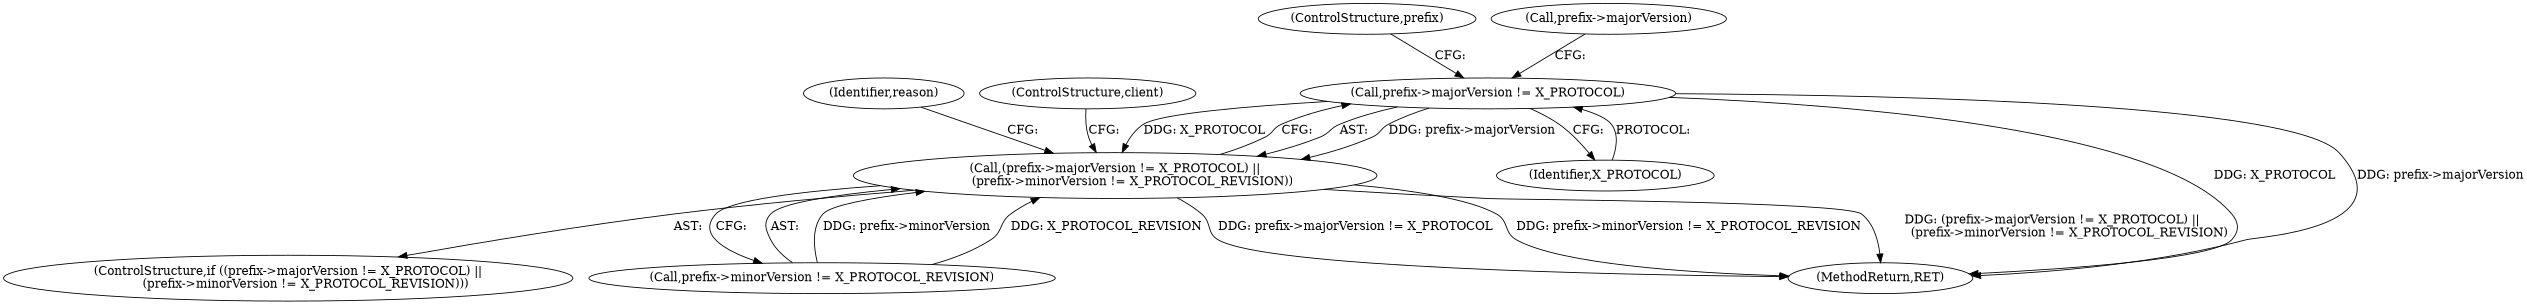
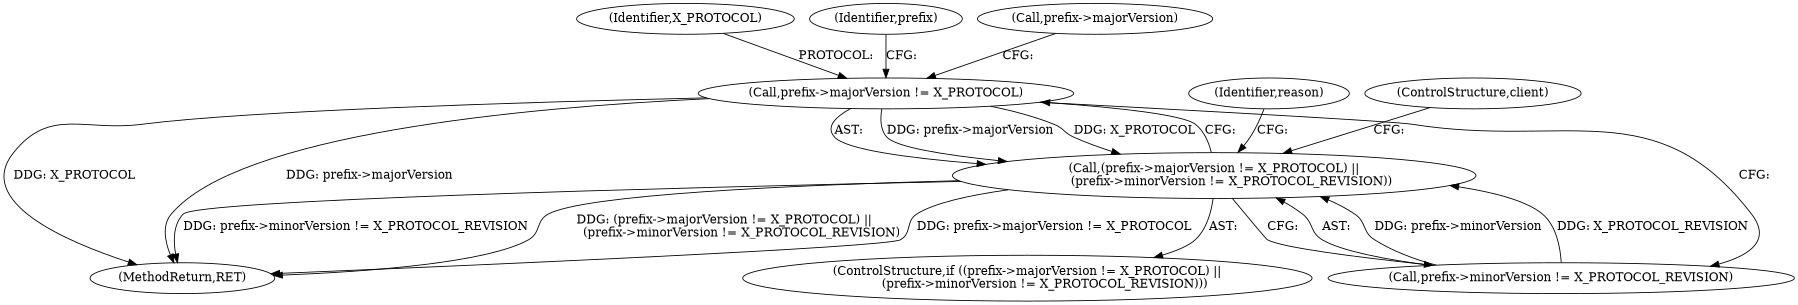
node "(ControlStructure,prefix)": label "(ControlStructure,prefix)" -> "(Identifier,prefix)"
edge "(Call,prefix->majorVersion != X_PROTOCOL)" -> "(Identifier,X_PROTOCOL)": now "(Call,prefix->majorVersion != X_PROTOCOL)" -> "(Call,prefix->minorVersion != X_PROTOCOL_REVISION)"
